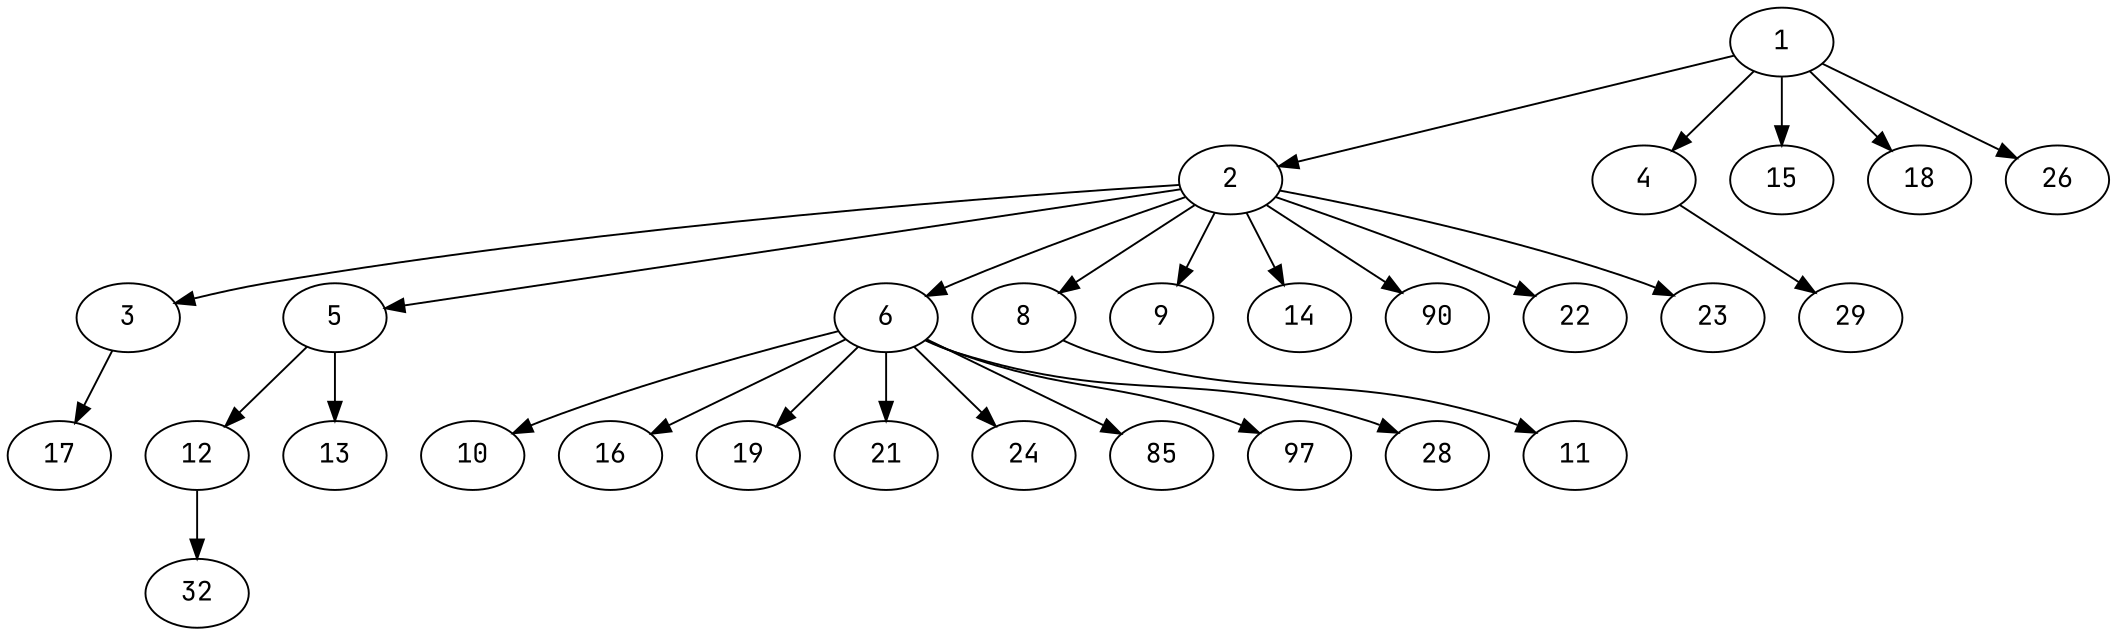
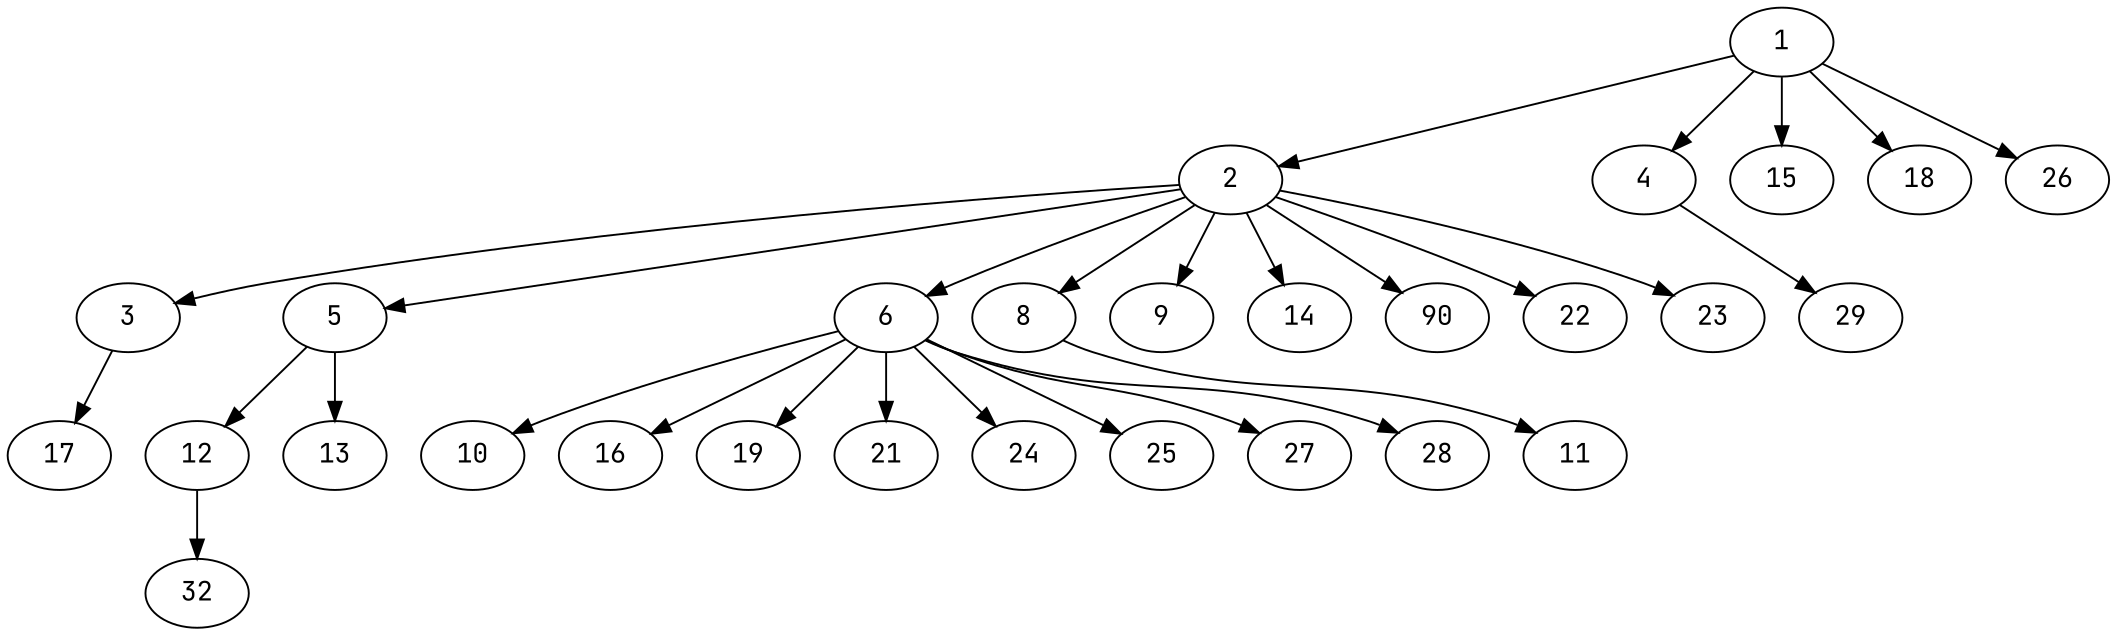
node "85": label "85" -> "25"
node "97": label "97" -> "27"
